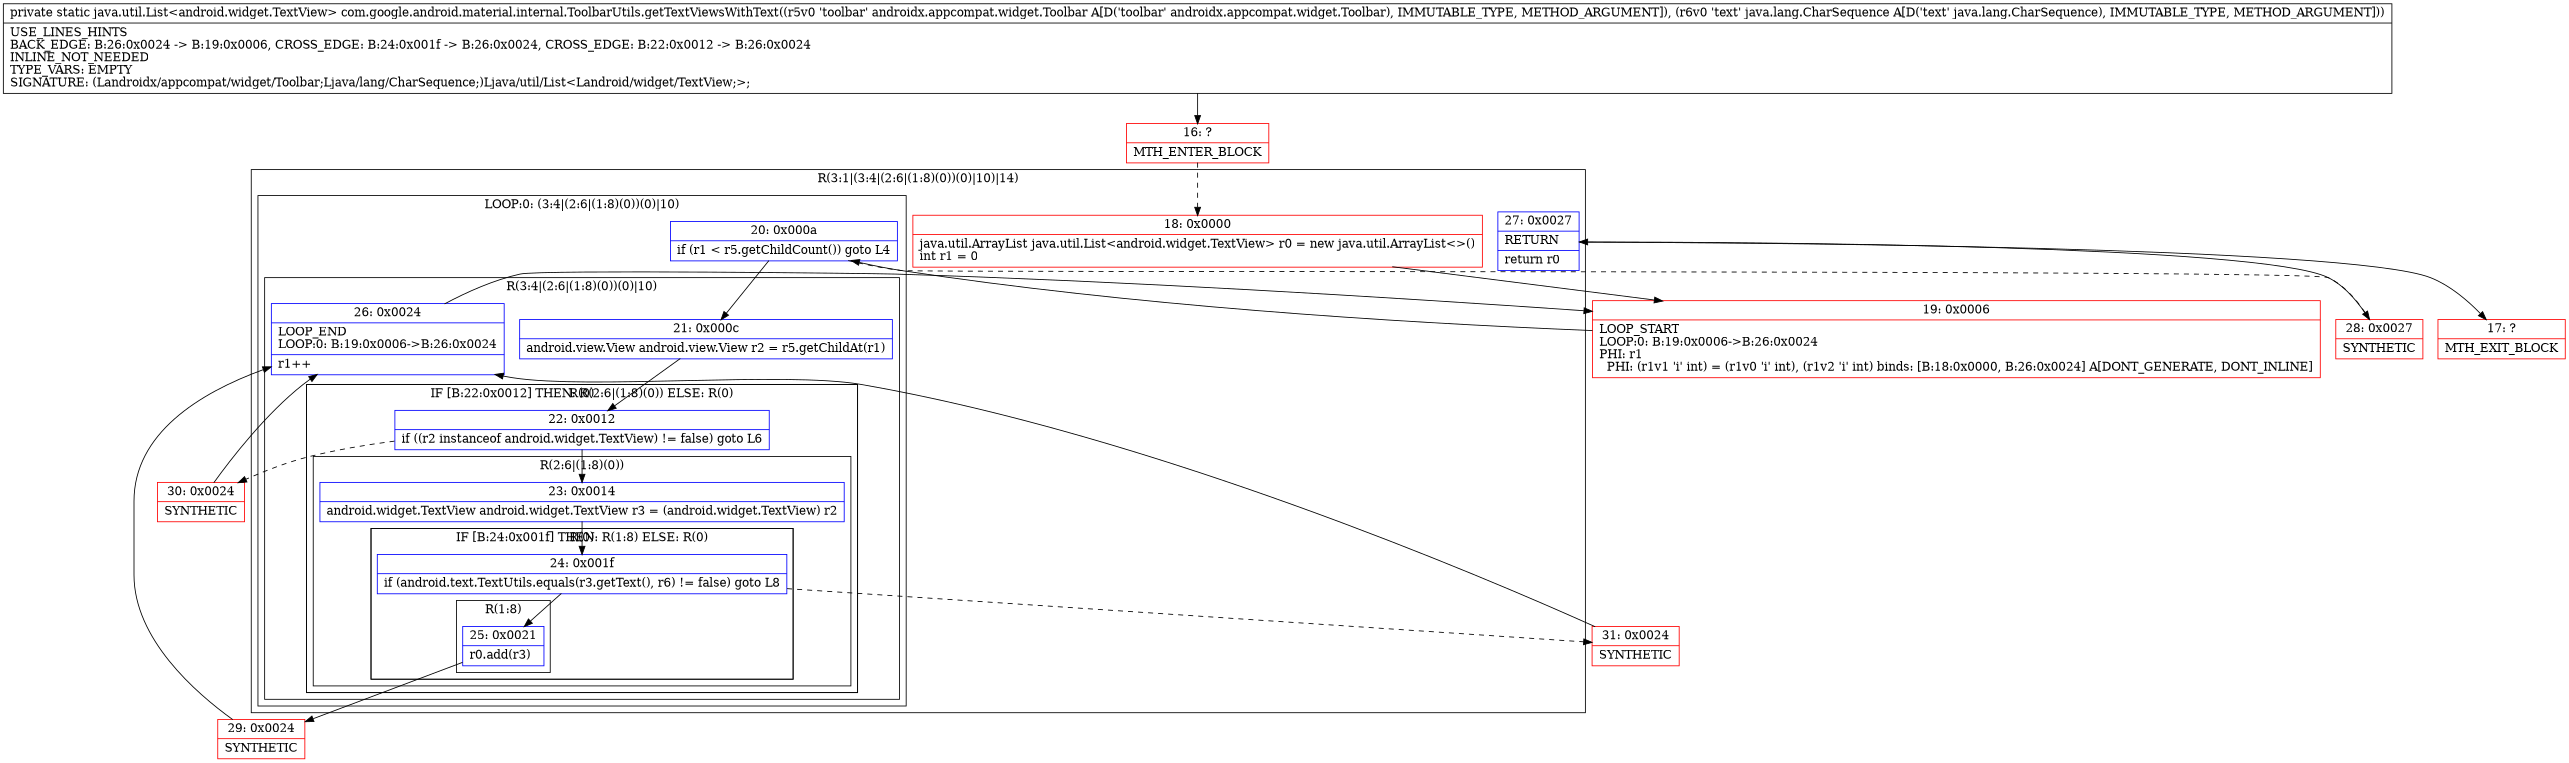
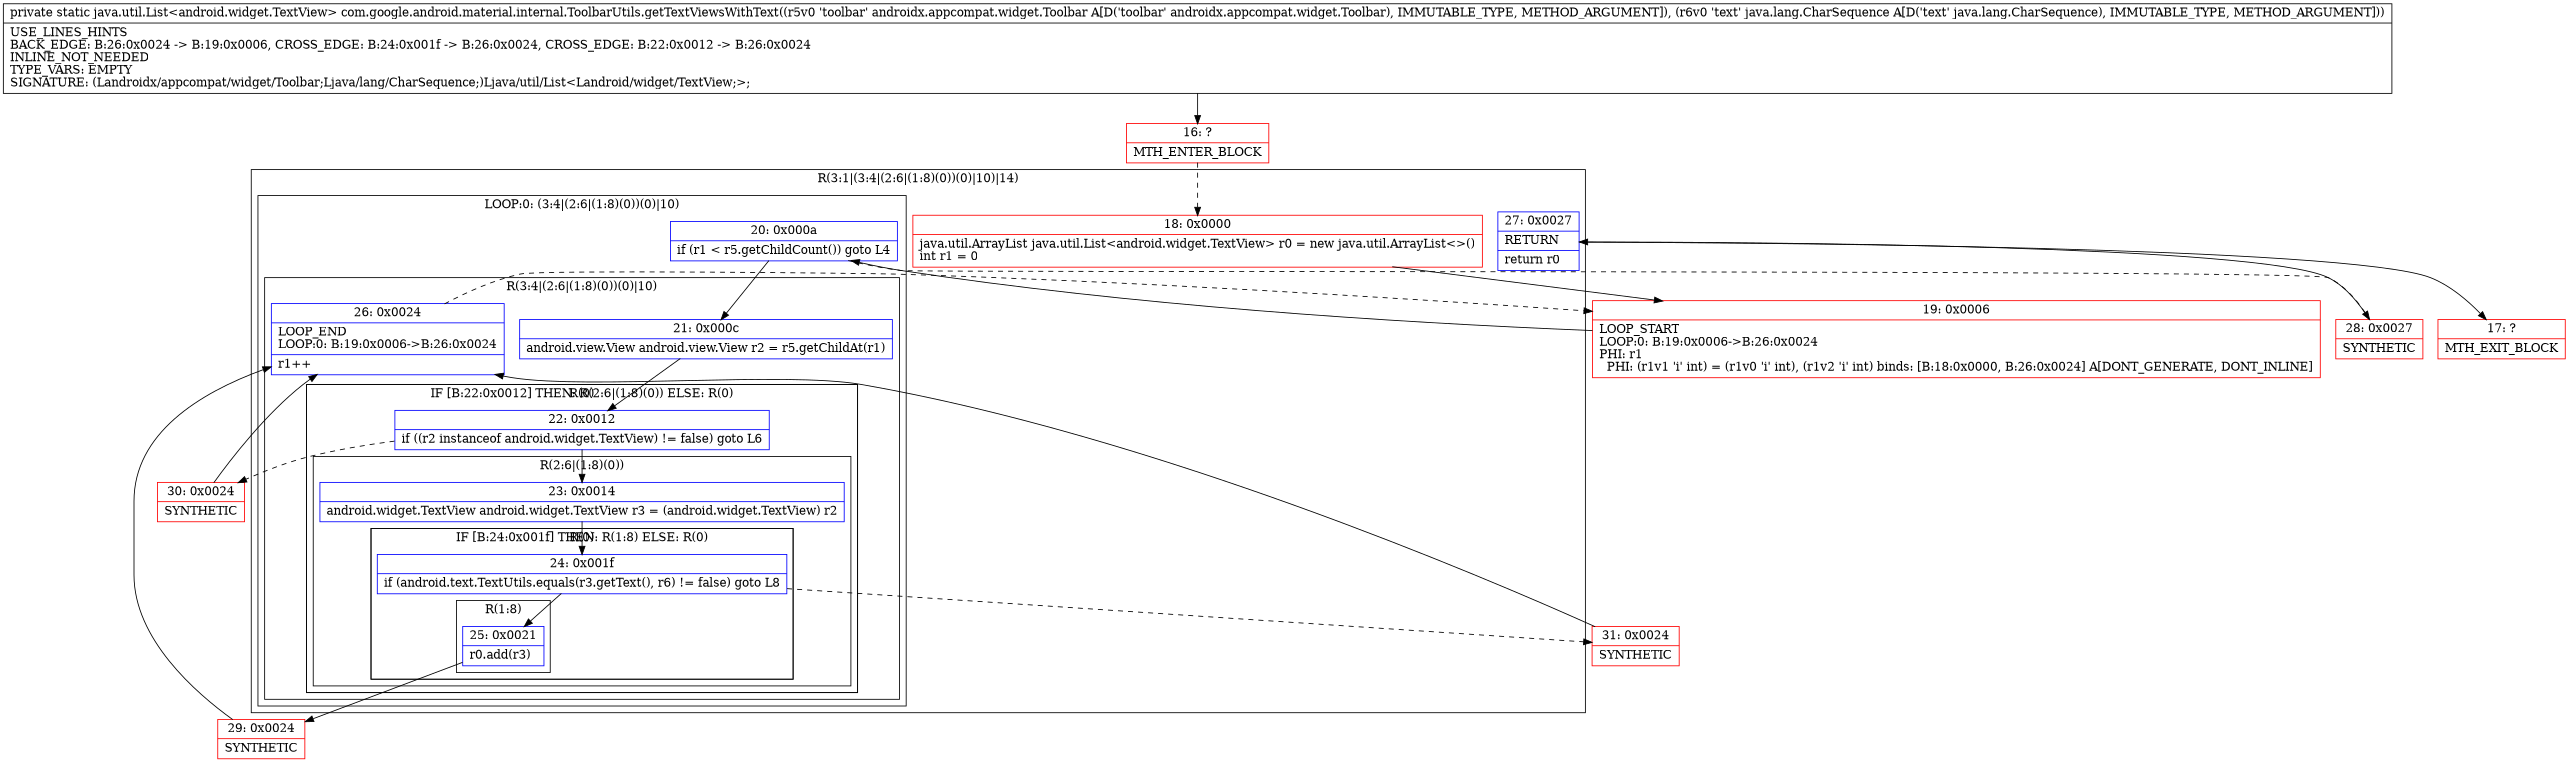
edge "26: 0x0024" -> "19: 0x0006": style solid -> dashed
